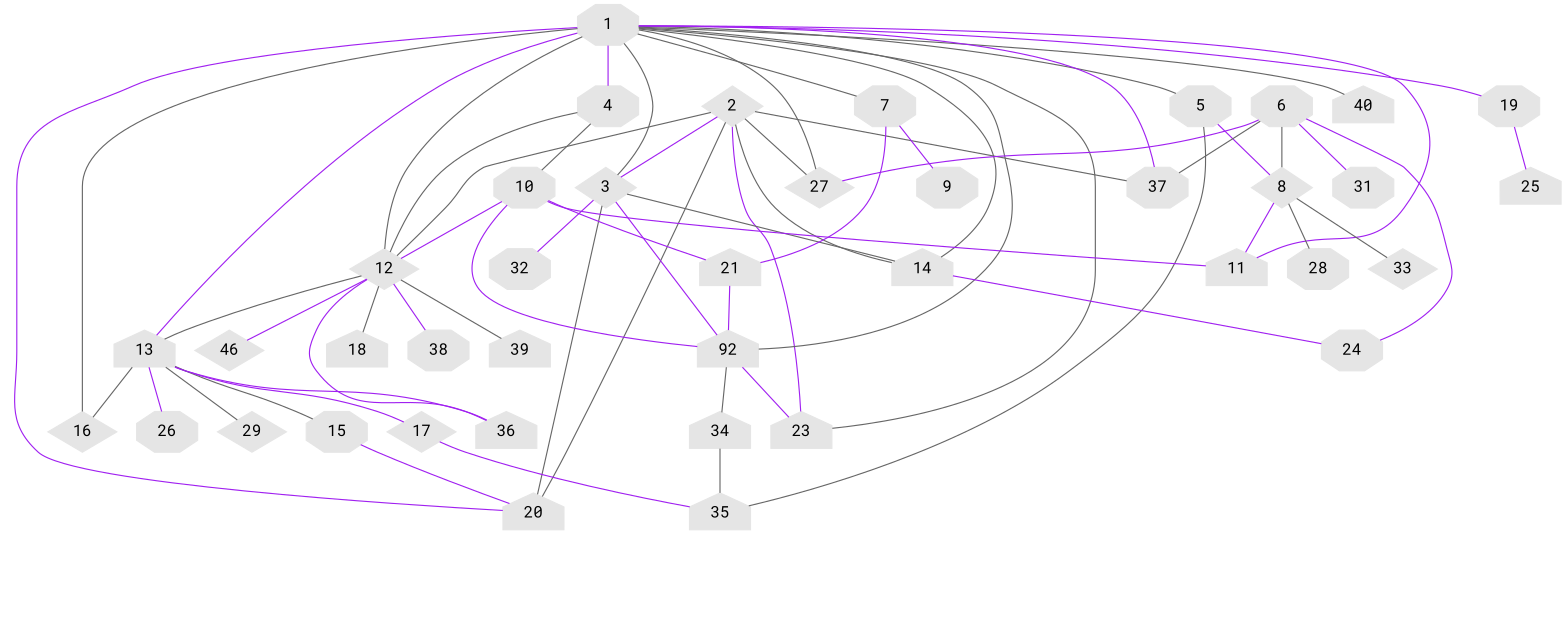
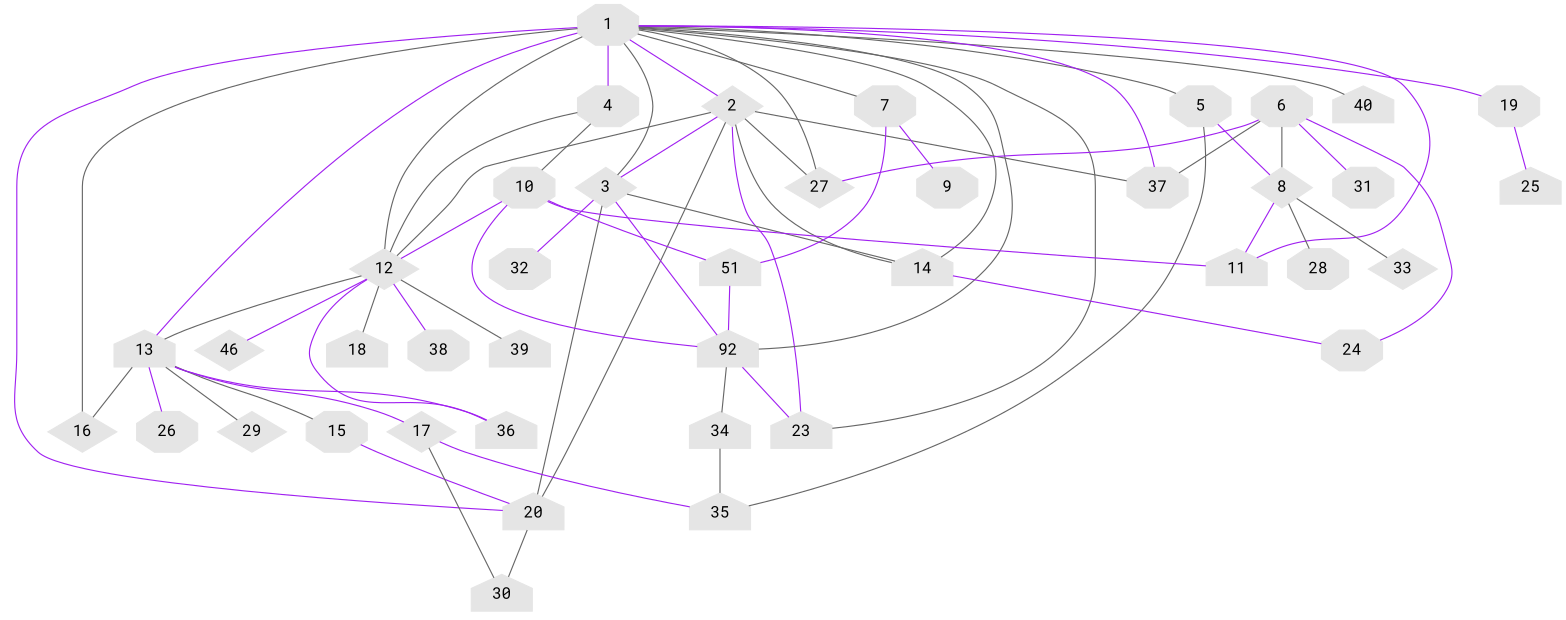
edge "1" -- "2": added
node "21": label "21" -> "51"
node "30": added
